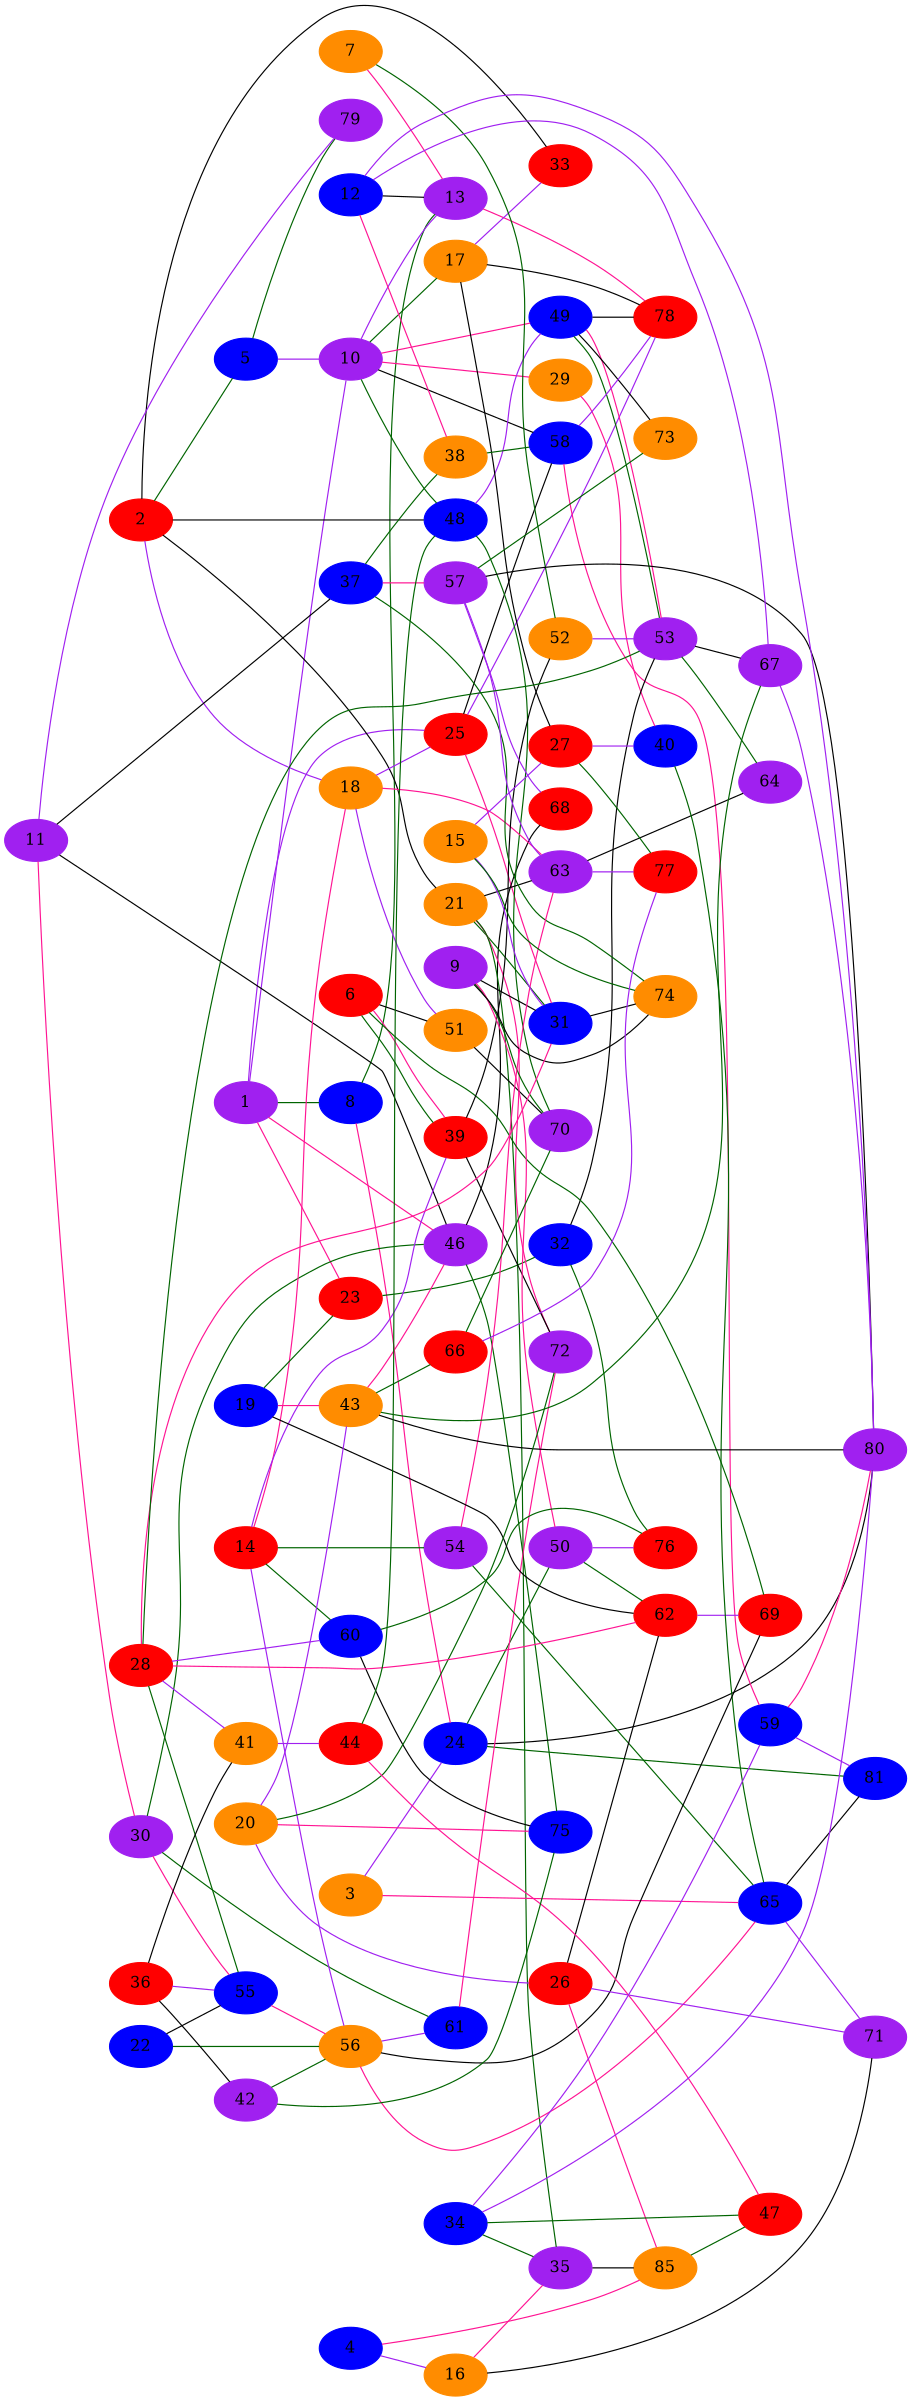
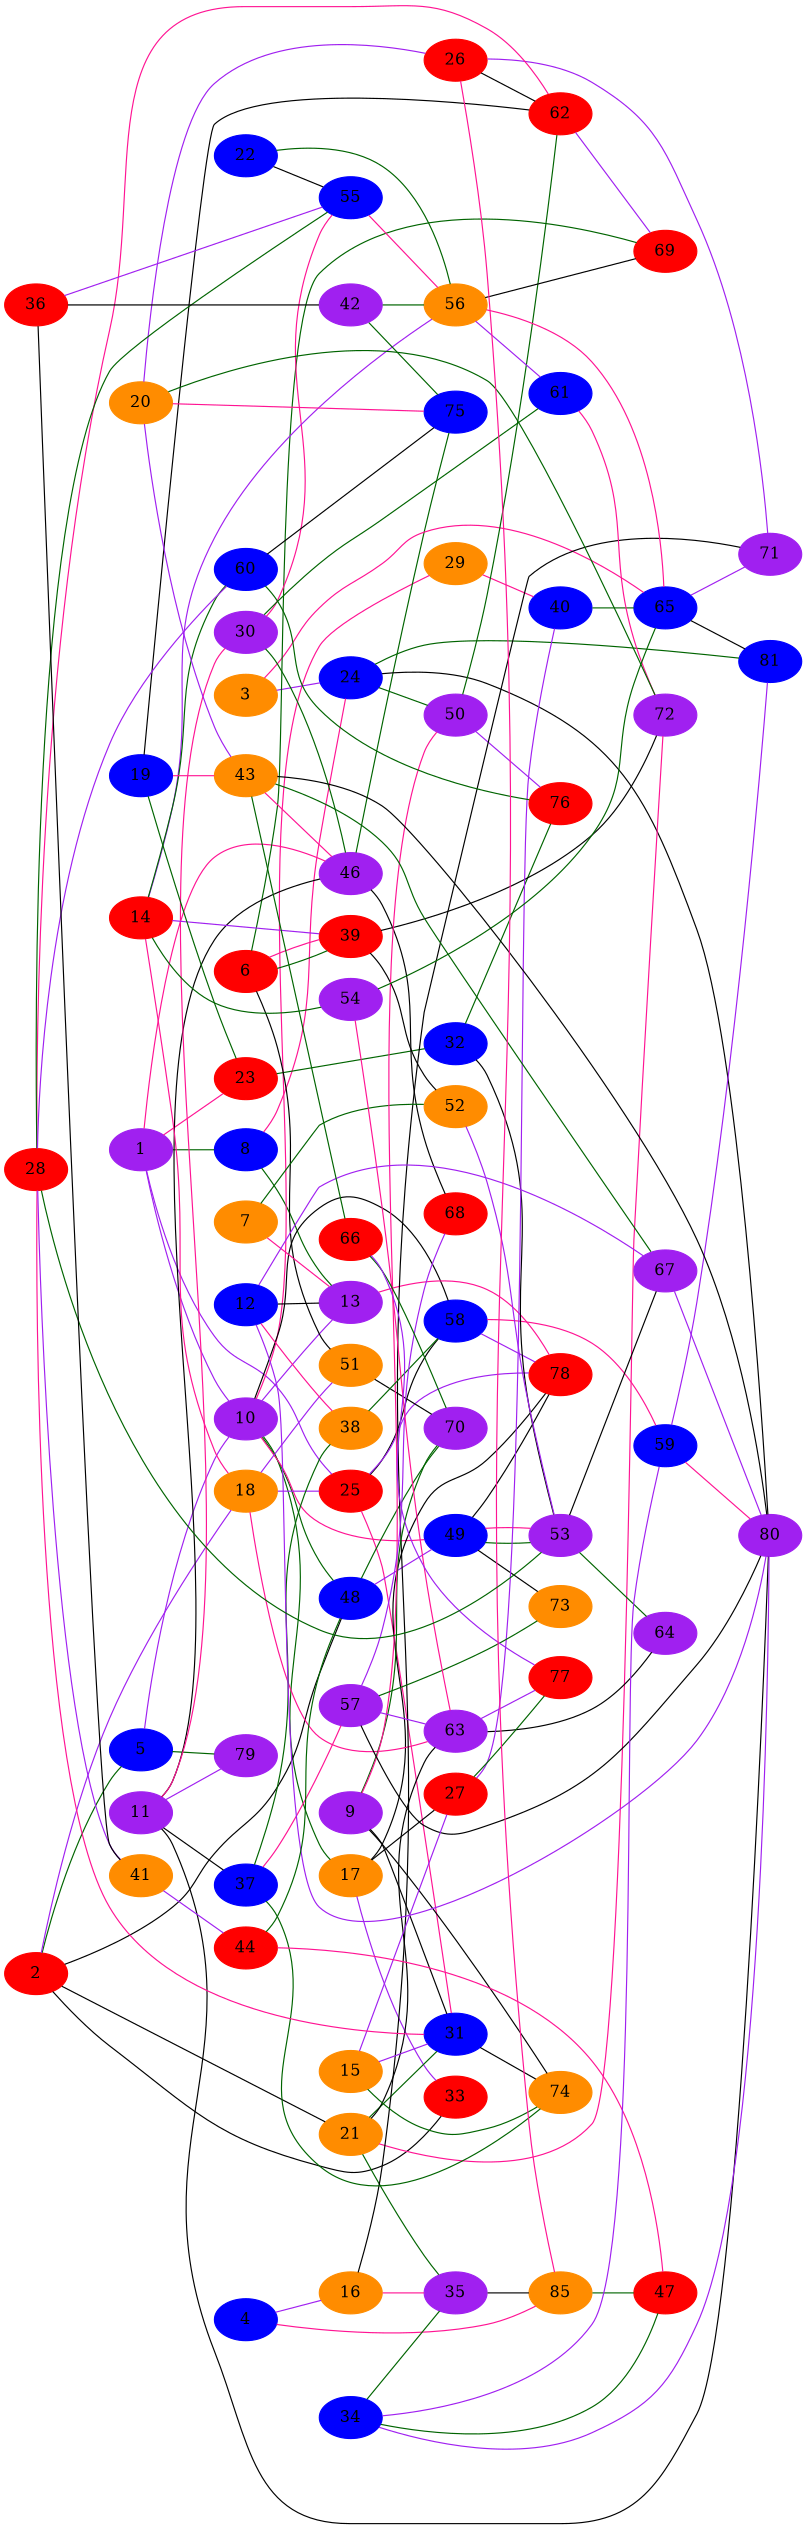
edge "80" -- "11": added
